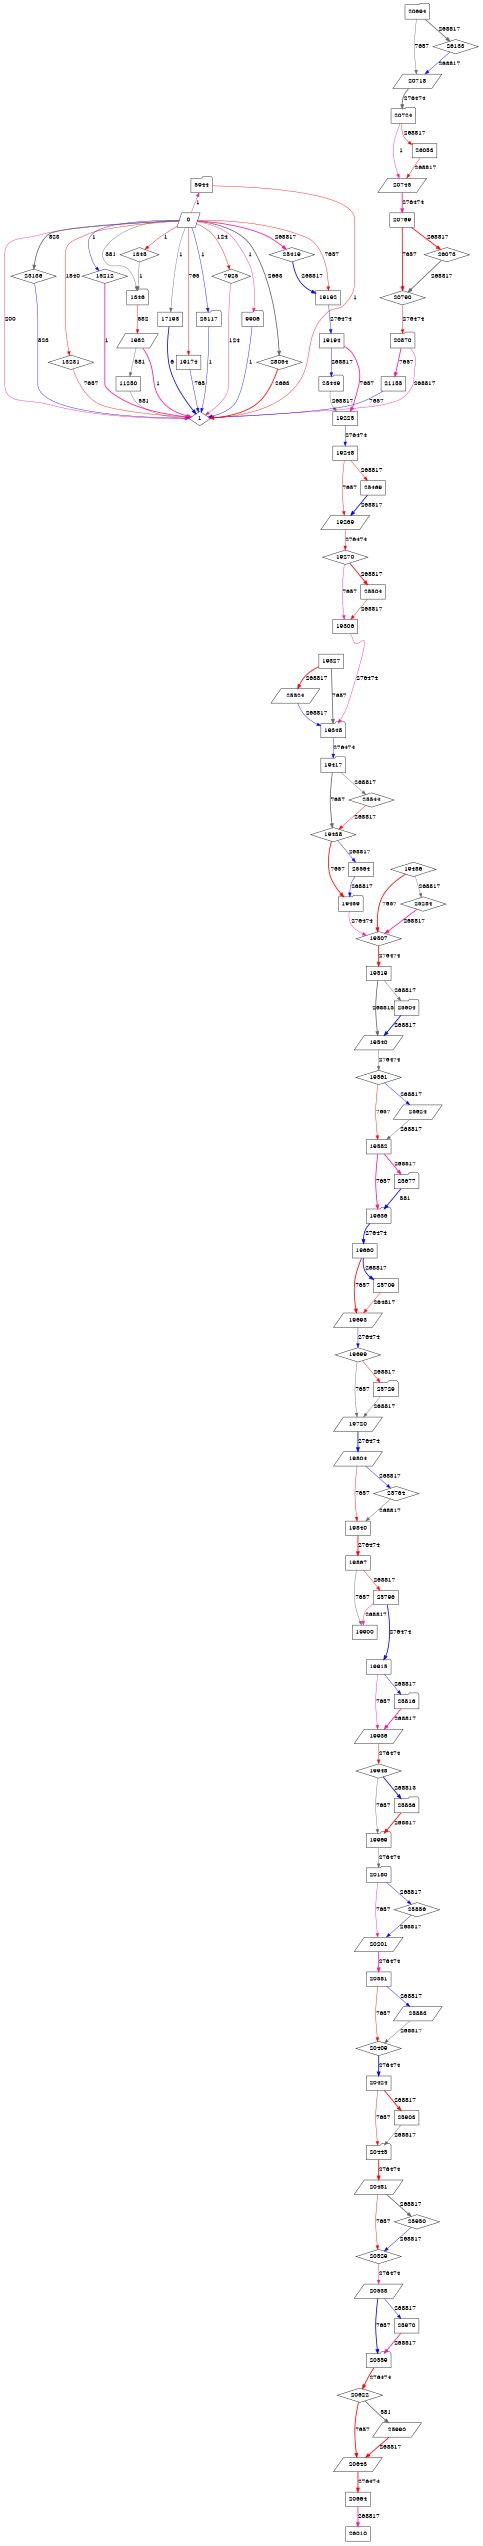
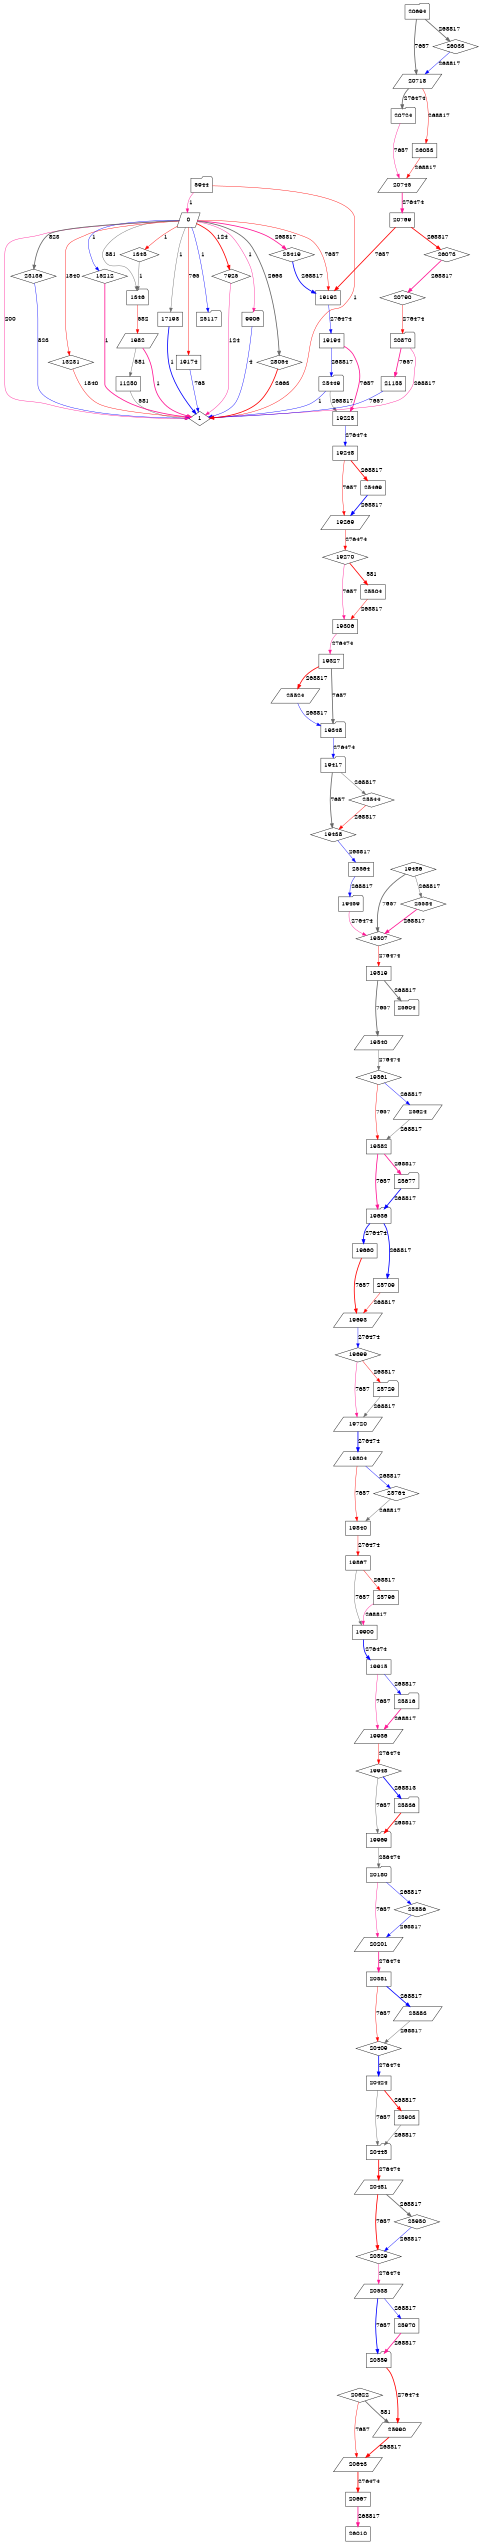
edge "20694" -> "20718": style solid -> bold
node "26133": label "26133" -> "26033"
edge "20724" -> "26053": now "20718" -> "26053"
edge "20724" -> "20745": label "1" -> "7657"
edge "0" -> "5944": reversed
edge "0" -> "7925": style solid -> bold
edge "20769" -> "20790": now "20769" -> "19192"
edge "26073" -> "20790": color gray40 -> deeppink
edge "17193" -> "1": label "6" -> "1"
edge "9906" -> "1": label "1" -> "4"
edge "25117" -> "1": now "25449" -> "1"
edge "13231" -> "1": label "7657" -> "1840"
edge "19248" -> "25469": style solid -> bold
edge "19270" -> "25504": label "268817" -> "581"
edge "19306" -> "19348": now "19306" -> "19327"
edge "19438" -> "19459": removed, label "7657"
edge "19486" -> "19507": color red -> gray40
node "25284": label "25284" -> "25584"
edge "19507" -> "19519": style bold -> solid
edge "19519" -> "25604": style solid -> bold
edge "19519" -> "19540": label "268813" -> "7657"
edge "25604" -> "19540": removed, label "268817"
edge "25677" -> "19636": label "581" -> "268817"
edge "19660" -> "25709": now "19636" -> "25709"
edge "25709" -> "19693": label "264817" -> "268817"
edge "19699" -> "19720": color gray40 -> deeppink
edge "19840" -> "19867": style bold -> solid
edge "25796" -> "19915": now "19900" -> "19915"
edge "19969" -> "20180": label "276474" -> "256474"
edge "20381" -> "25883": style solid -> bold
edge "20424" -> "20445": color red -> gray40
edge "20481" -> "20529": style solid -> bold
edge "20559" -> "20622": now "20559" -> "25990"
edge "20622" -> "20643": style bold -> solid
node "20664": label "20664" -> "20667"
